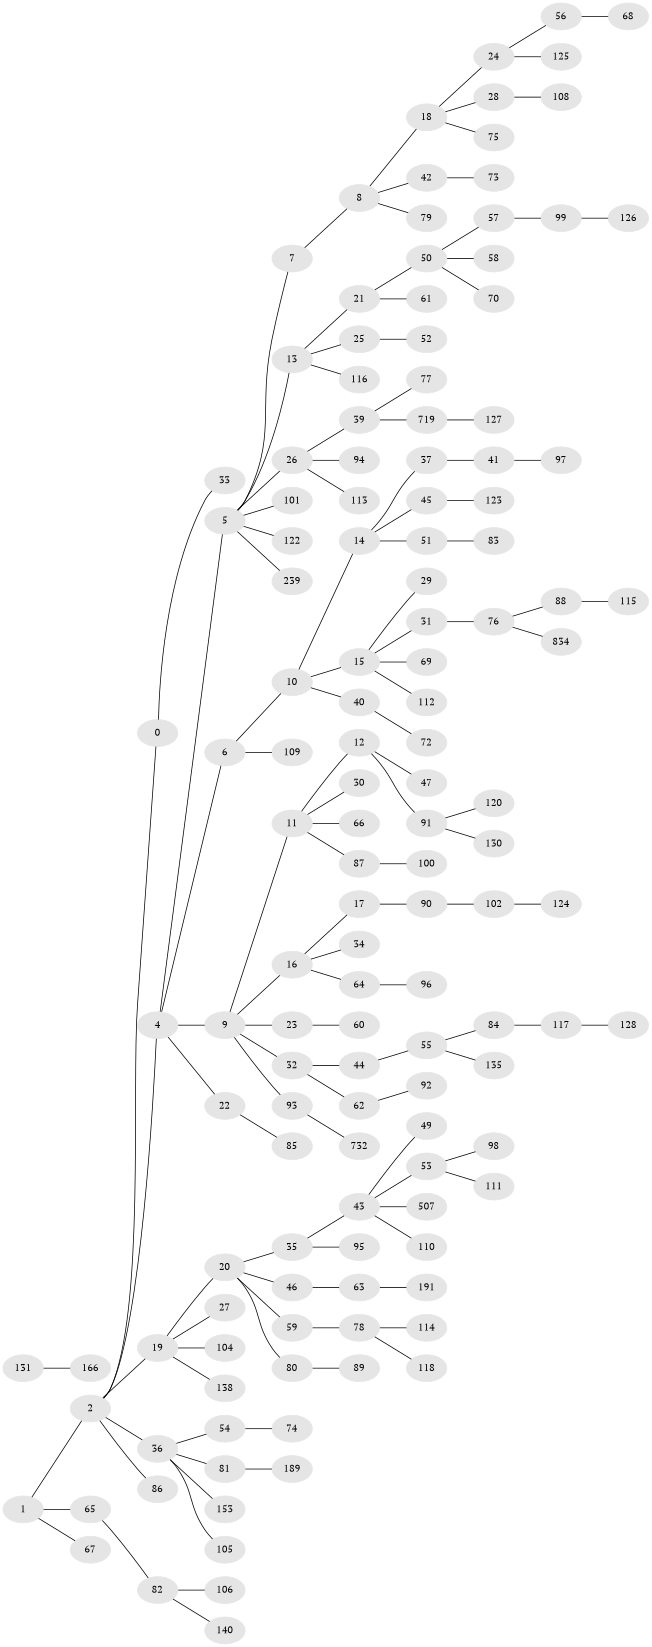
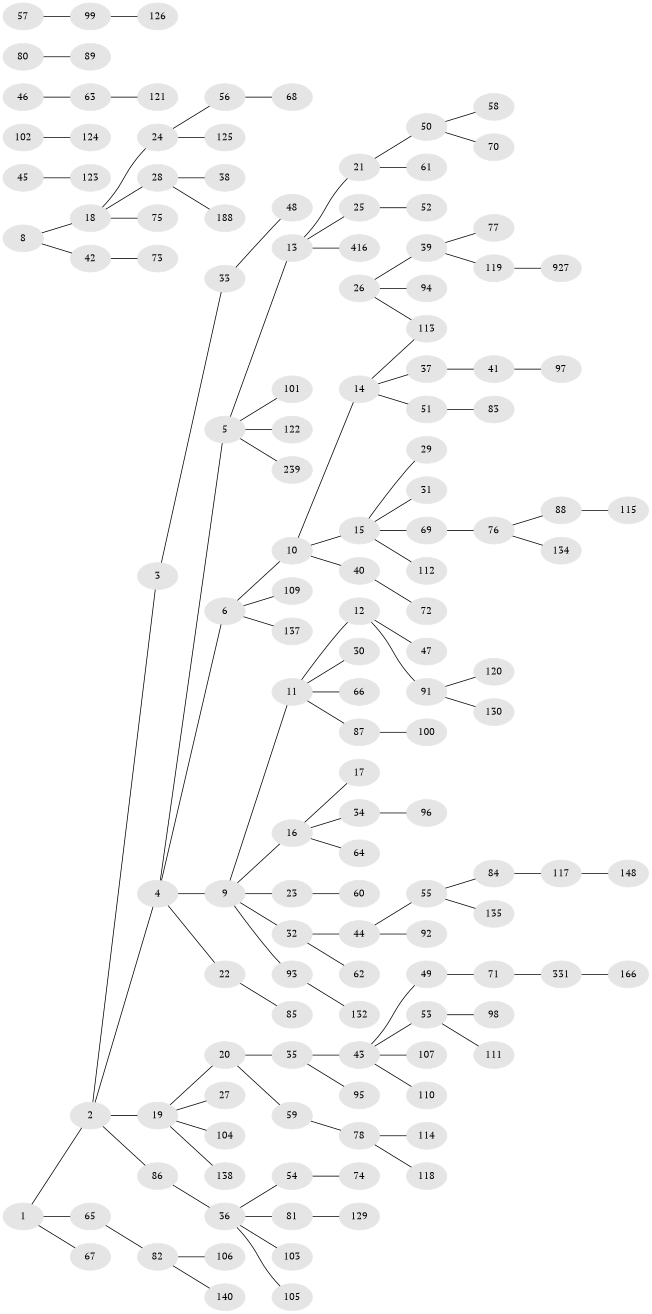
node "108": label "108" -> "188"
node "38": added
node "48": added
node "79": removed
edge "57" -- "50": removed
node "7": removed
node "116": label "116" -> "416"
node "719": label "719" -> "119"
node "127": label "127" -> "927"
edge "26" -- "5": removed
edge "45" -- "14": now "113" -- "14"
edge "31" -- "76": now "69" -- "76"
node "137": added
node "834": label "834" -> "134"
node "0": label "0" -> "3"
node "90": removed
node "71": added
edge "64" -- "96": now "34" -- "96"
node "128": label "128" -> "148"
edge "92" -- "62": now "92" -- "44"
node "732": label "732" -> "132"
node "507": label "507" -> "107"
edge "20" -- "46": removed
node "191": label "191" -> "121"
edge "20" -- "80": removed
node "131": label "131" -> "331"
edge "2" -- "36": now "86" -- "36"
node "189": label "189" -> "129"
node "153": label "153" -> "103"
